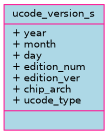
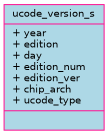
node "ucode_version_s": text "+ month" -> "+ edition"
